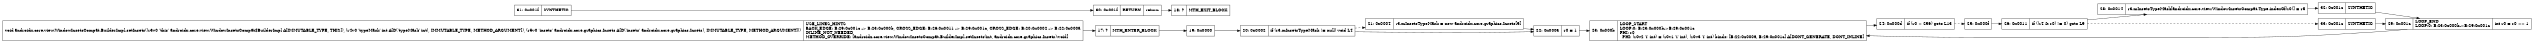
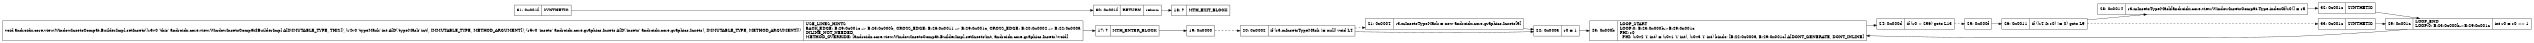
edge "19: 0x0000" -> "20: 0x0002": style solid -> dashed
